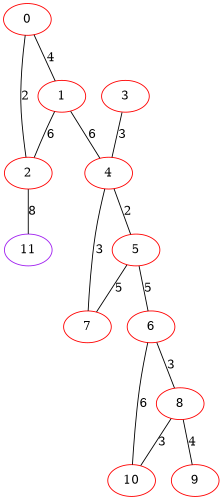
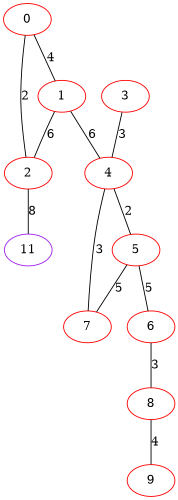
node "10": removed
